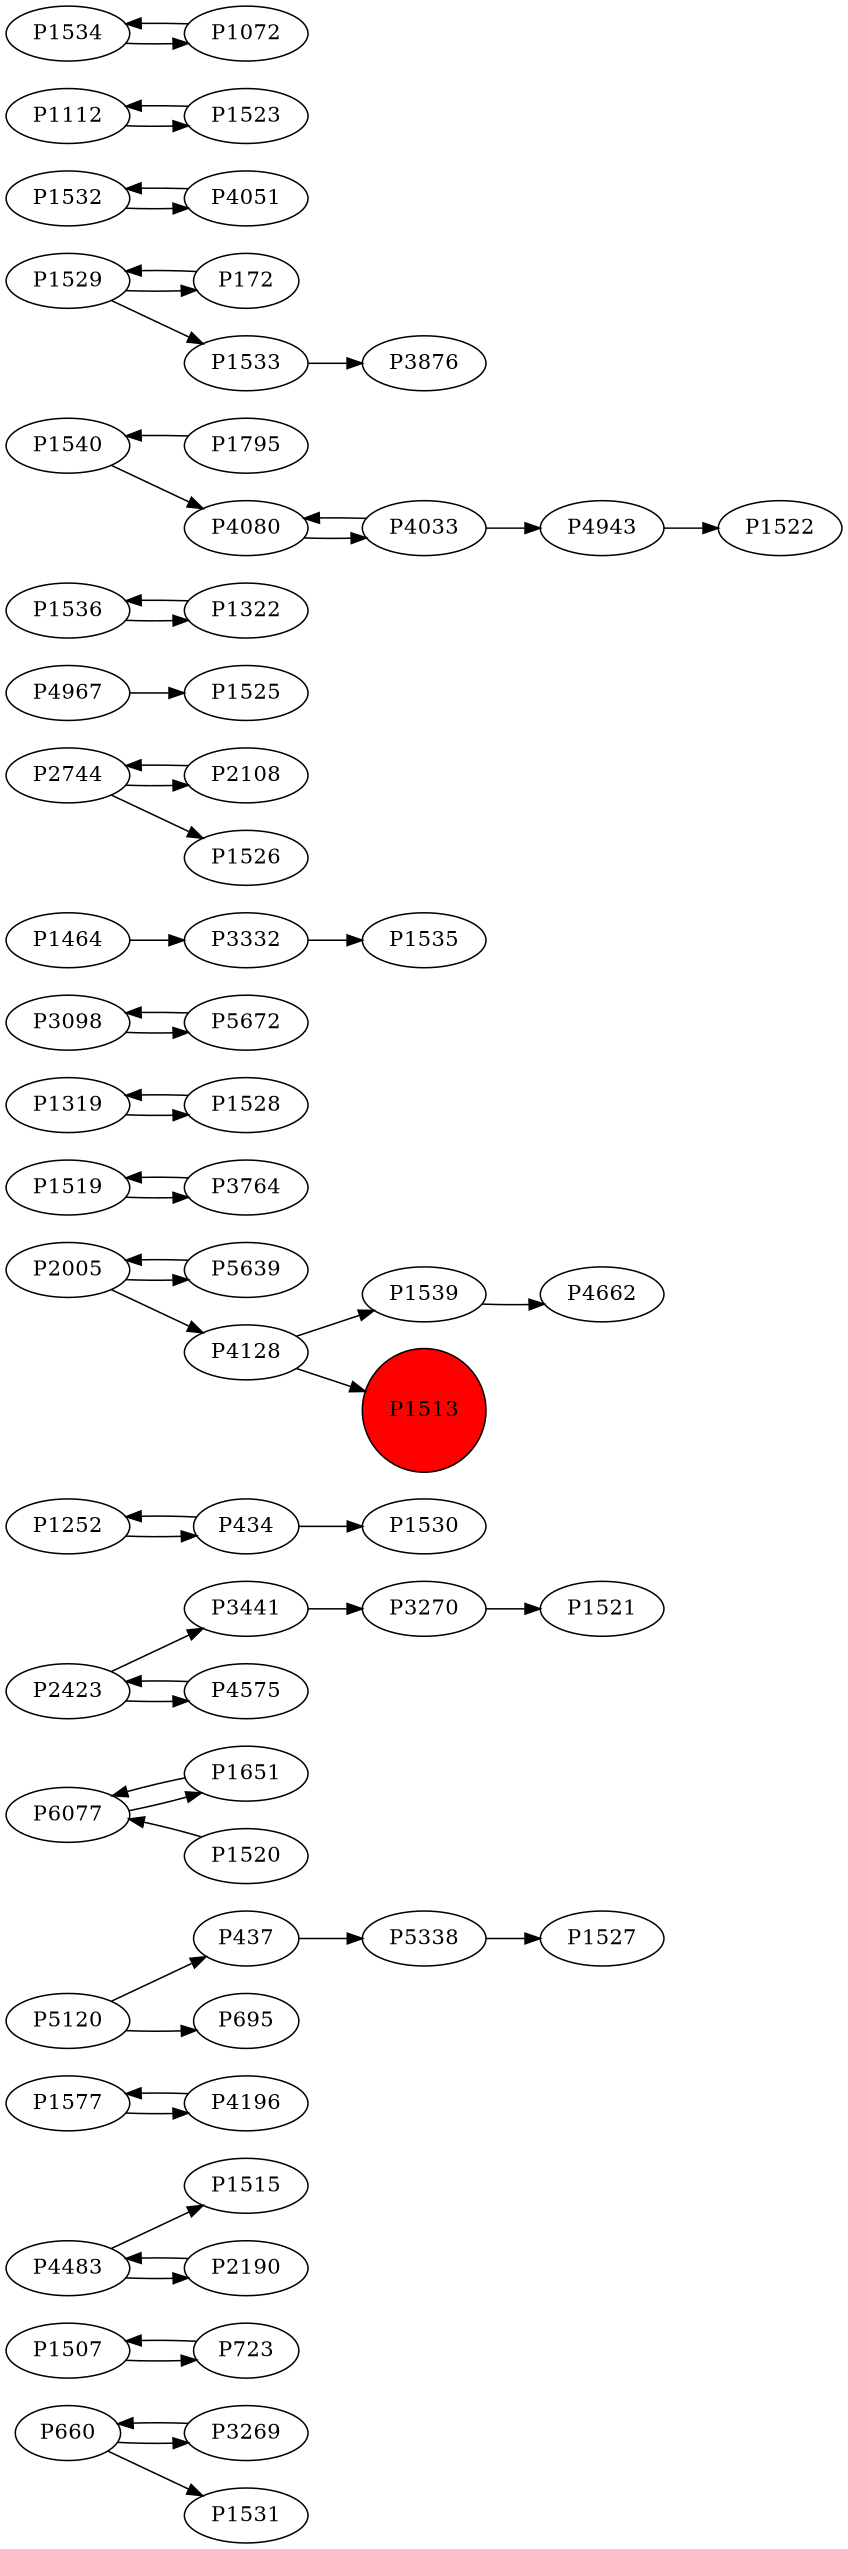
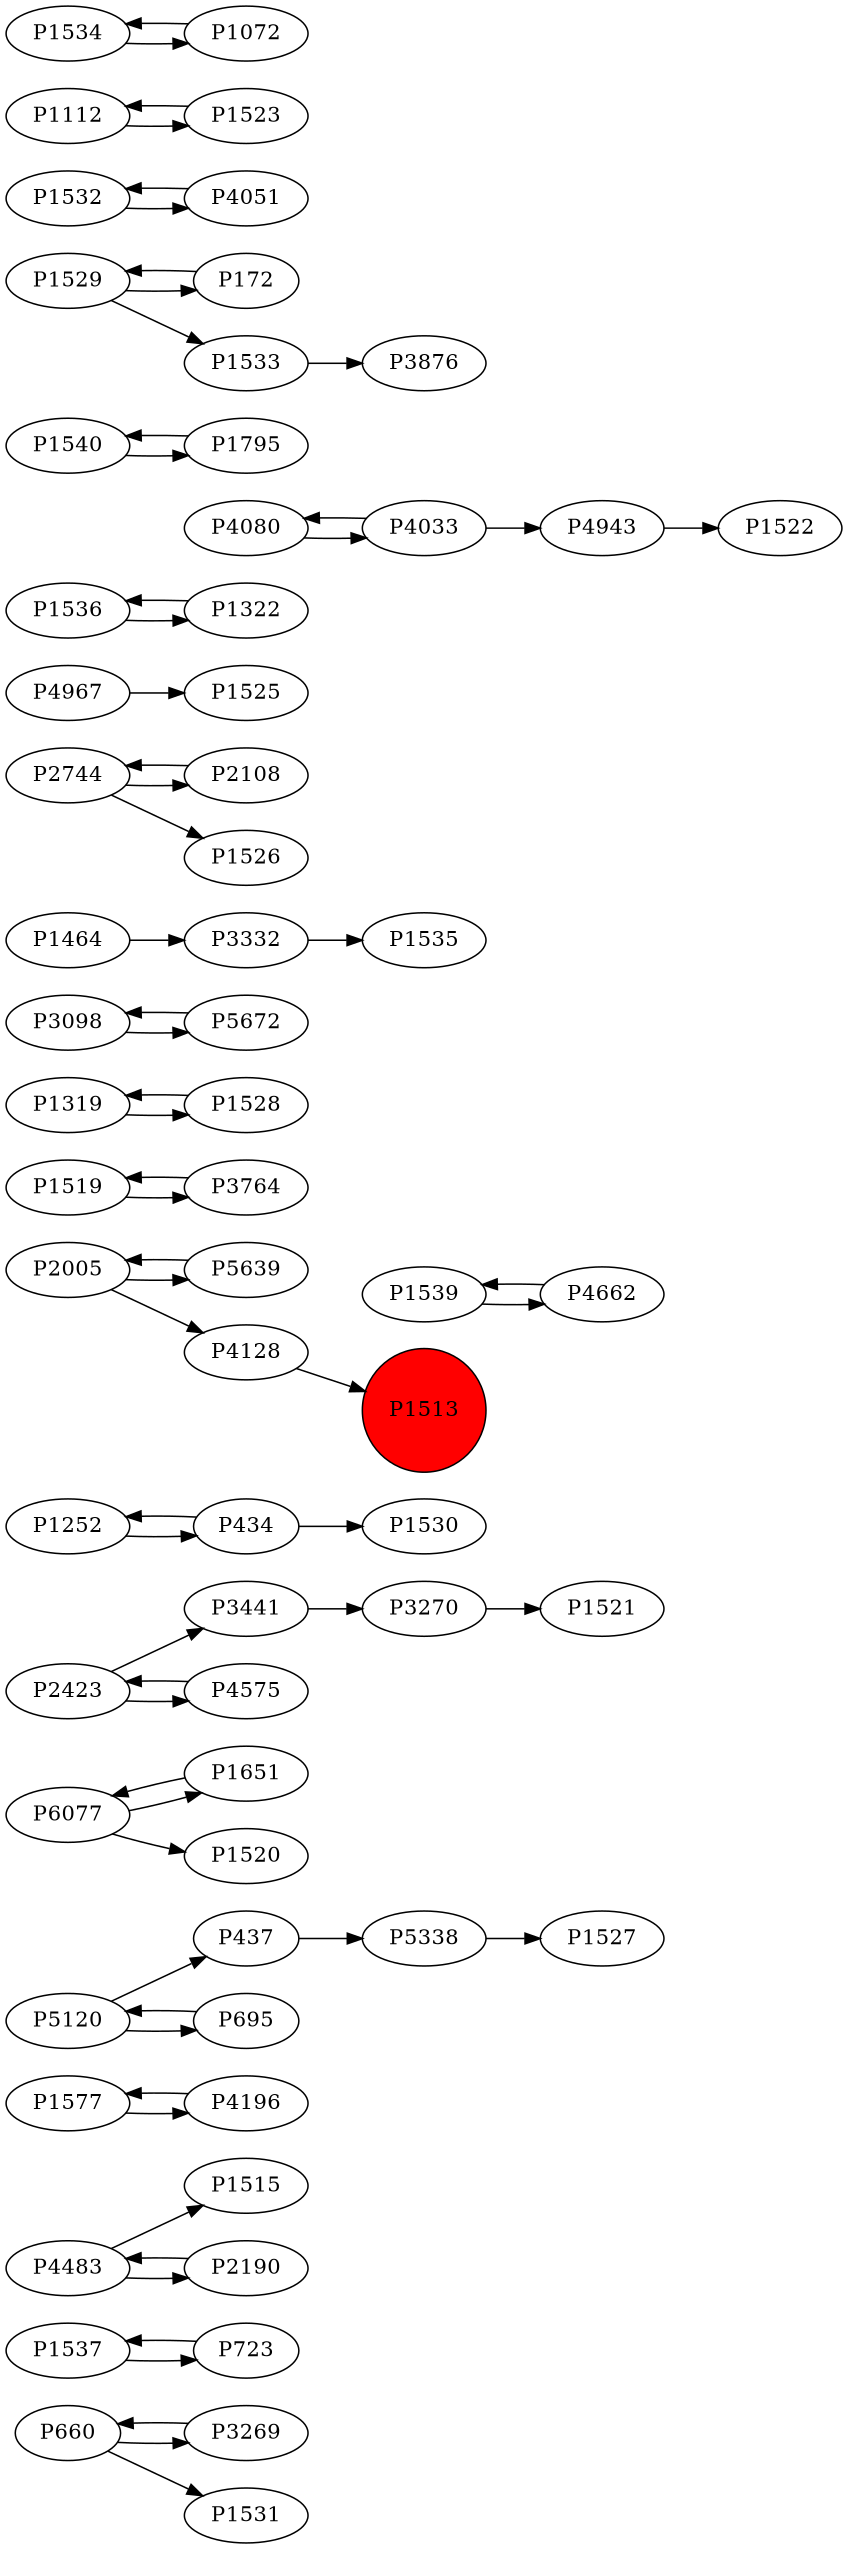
edge "P1540" -> "P4080": now "P1540" -> "P1795"
edge "P4128" -> "P1539": now "P4662" -> "P1539"
edge "P1520" -> "P6077": reversed
edge "P695" -> "P5120": added
node "P1507": label "P1507" -> "P1537"
